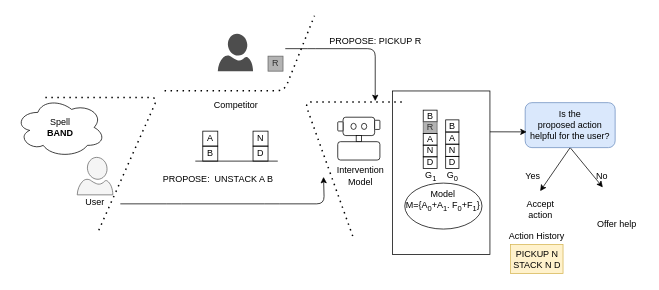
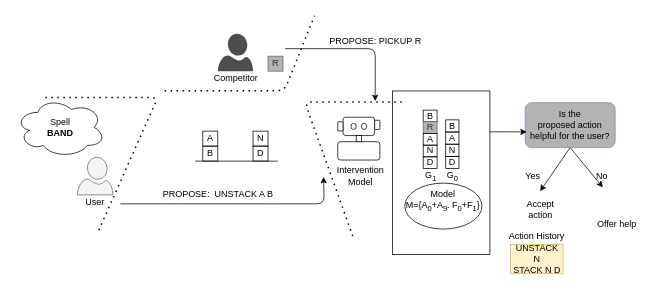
node "Competitor": moved (236, 105) -> (236, 78)
node "Is the proposed action helpful for the user?": fillcolor #dae8fc -> #b3b3b3
node "PROPOSE: UNSTACK A B": moved (218, 180) -> (218, 195)
node "Model M={A0+A1. F0+F1}": label "Model M={A0+A1. F0+F1}" -> "Model M={A0+A9. F0+F1}"
node "PICKUP N STACK N D": label "PICKUP N STACK N D" -> "UNSTACK N STACK N D"
